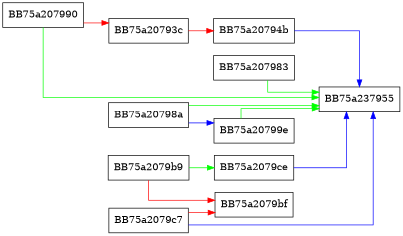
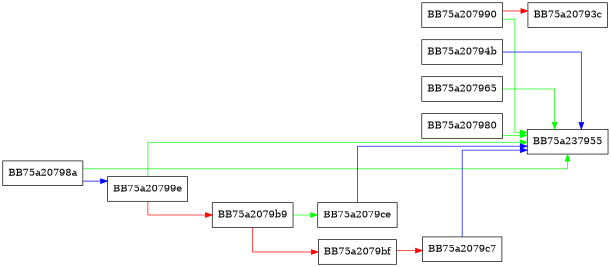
edge "BB75a20793c" -> "BB75a20794b": removed
node "BB75a207983": label "BB75a207983" -> "BB75a207980"
node "BB75a207965": added
edge "BB75a2079c7" -> "BB75a2079bf": reversed
edge "BB75a20799e" -> "BB75a2079b9": added
